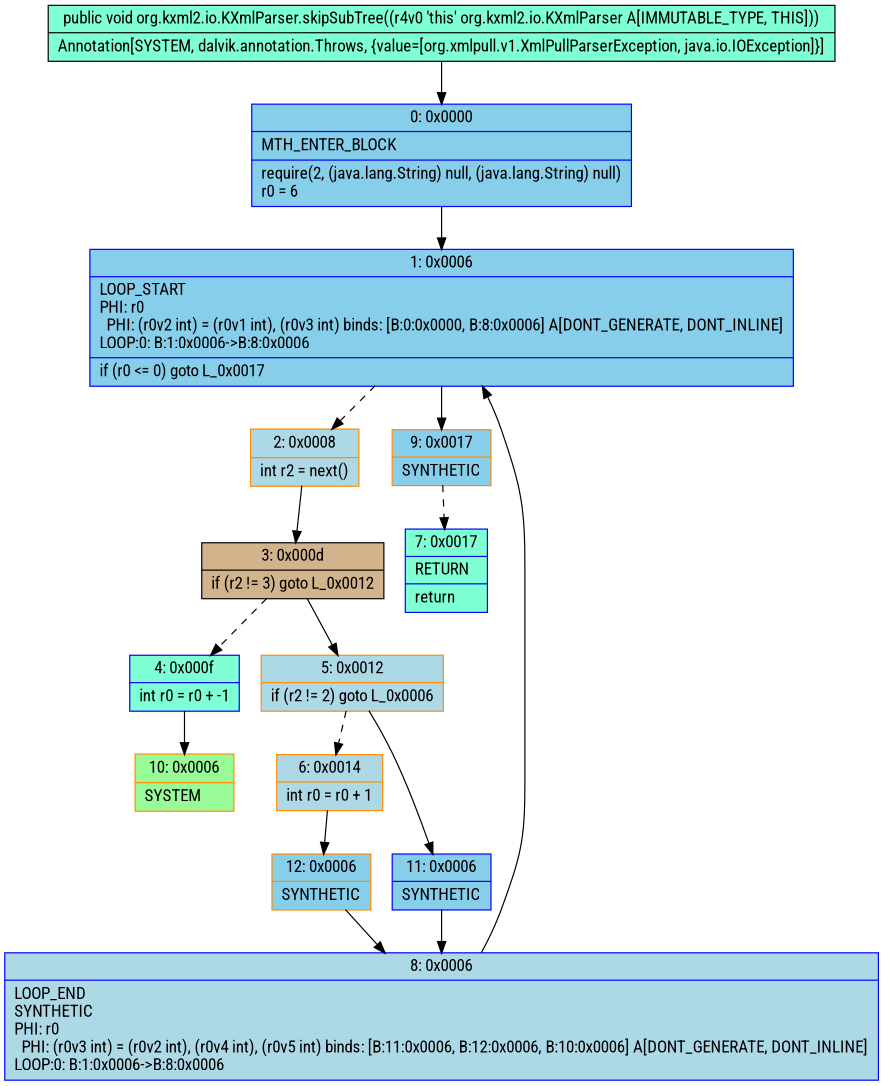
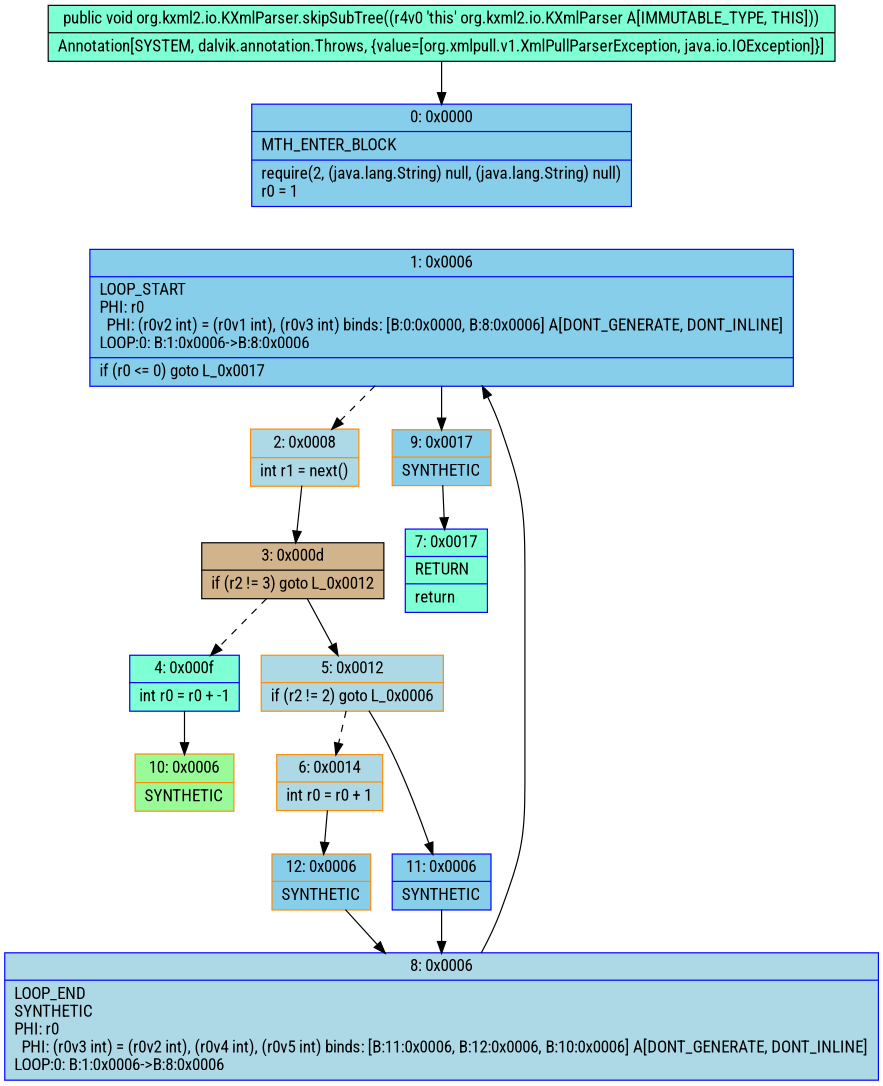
node "0: 0x0000": text "r0 = 6" -> "r0 = 1"
edge "0: 0x0000" -> "1: 0x0006": removed
node "2: 0x0008": text "int r2 = next()" -> "int r1 = next()"
edge "9: 0x0017" -> "7: 0x0017": style dashed -> solid
node "10: 0x0006": text "SYSTEM" -> "SYNTHETIC"
